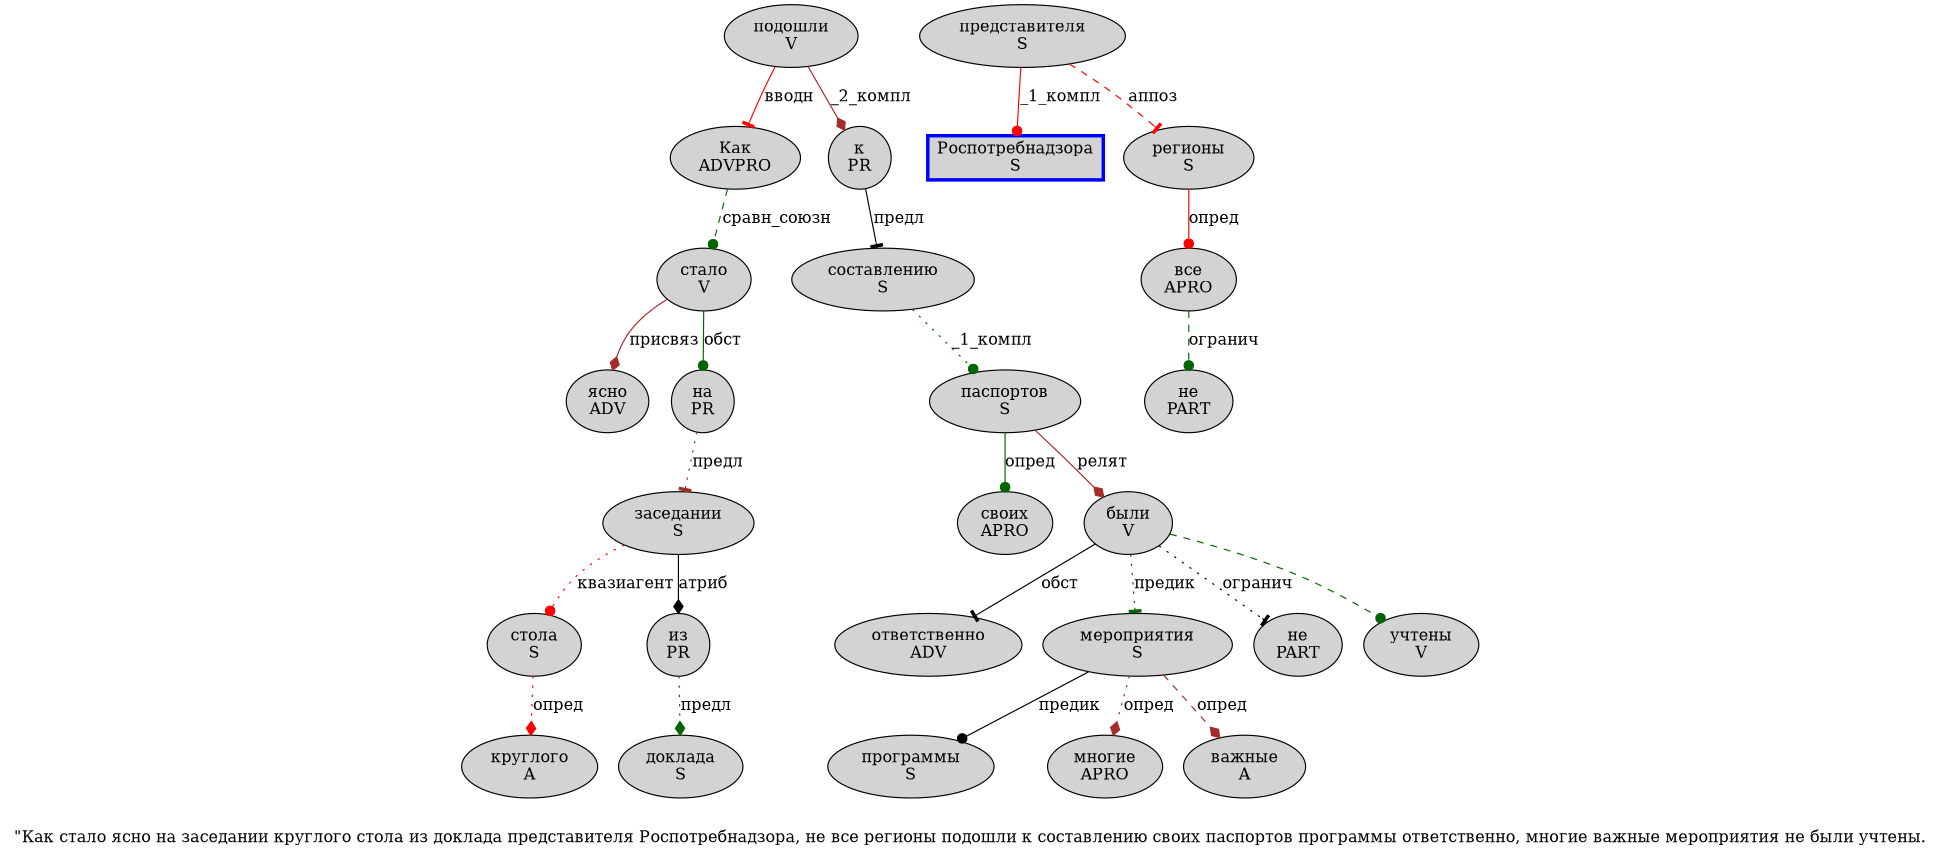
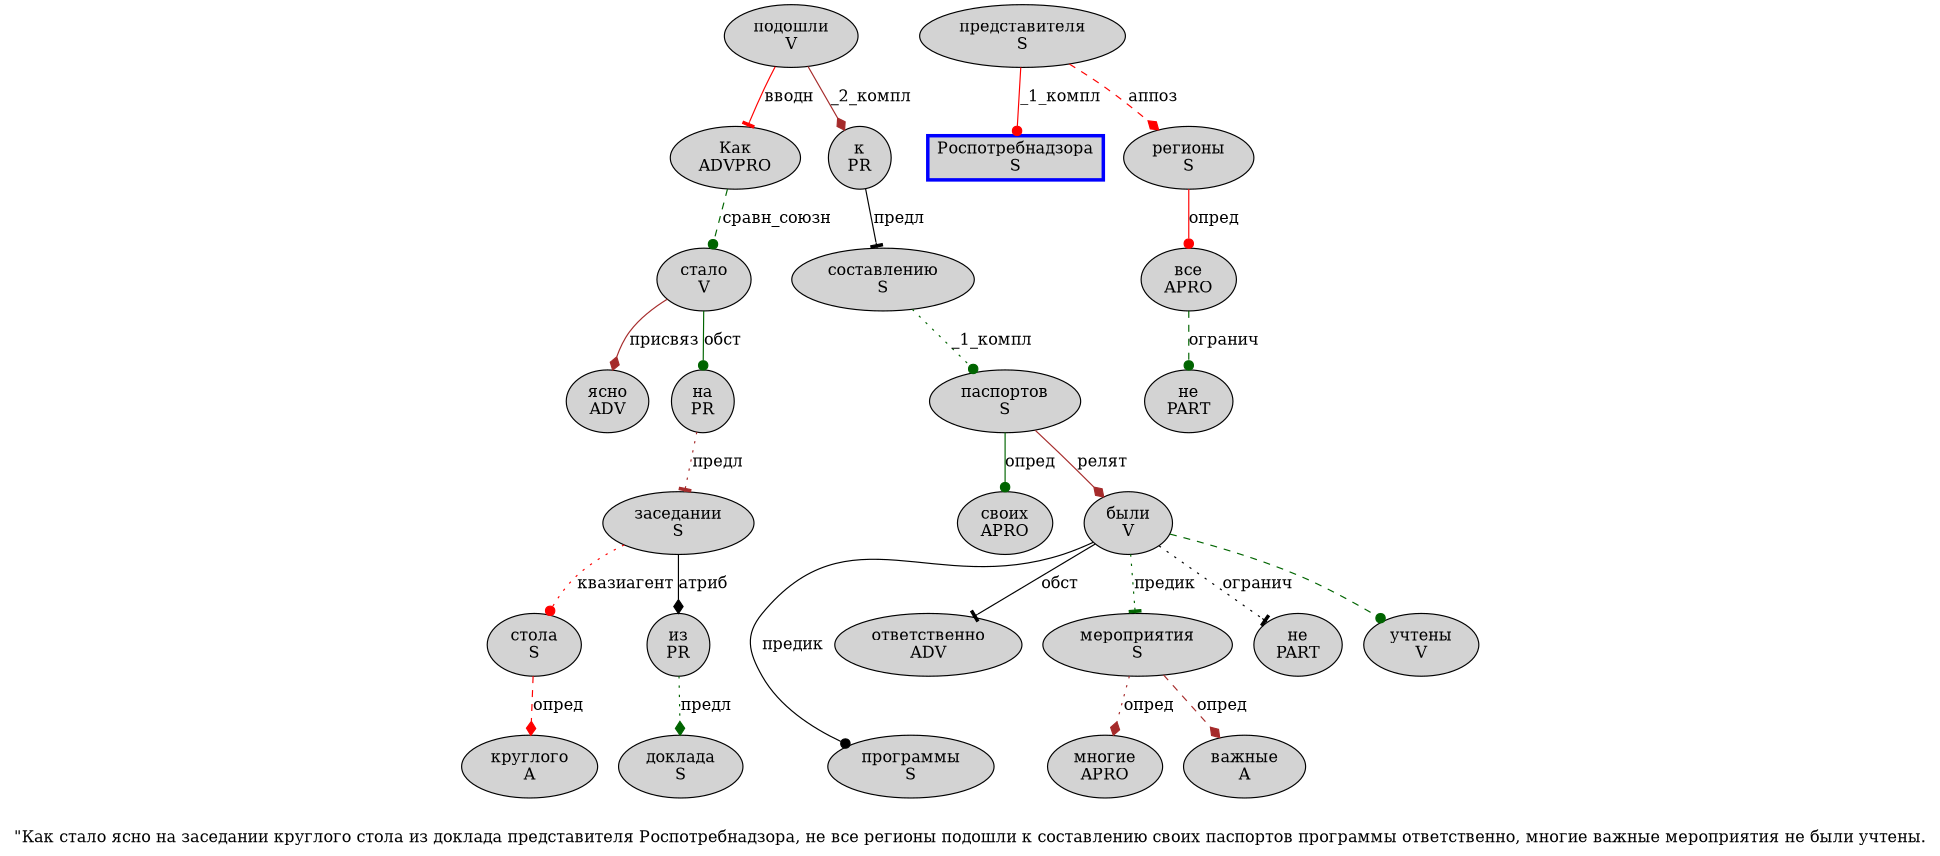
edge "представителя S" -> "регионы S": arrowhead tee -> diamond
edge "стола S" -> "круглого A": style dotted -> dashed
edge "мероприятия S" -> "программы S": now "были V" -> "программы S"
